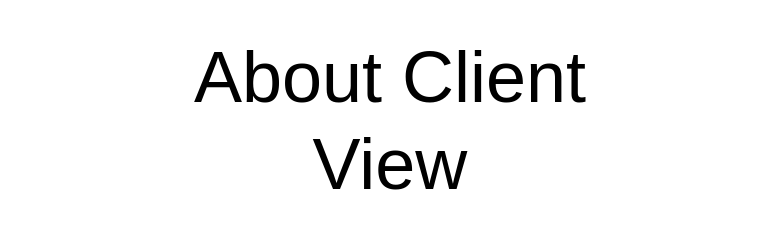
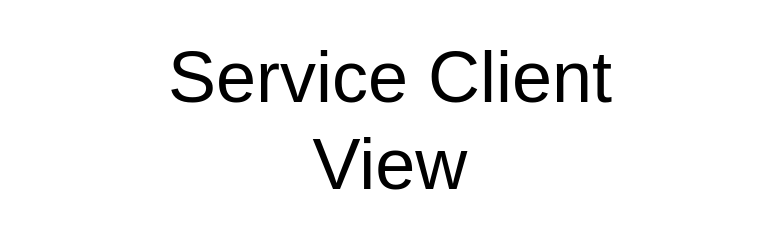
node "About Client View": label "About Client View" -> "Service Client View"
